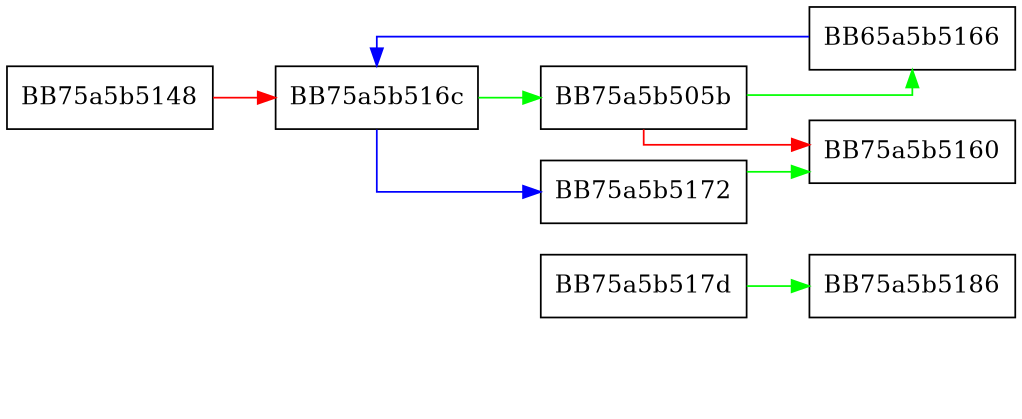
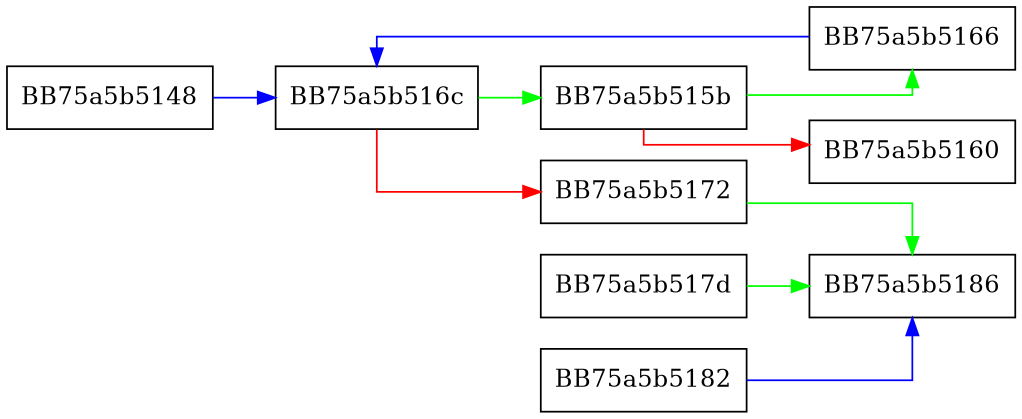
node "BB65a5b5166": label "BB65a5b5166" -> "BB75a5b5166"
edge "BB75a5b5148" -> "BB75a5b516c": color red -> blue
node "BB75a5b505b": label "BB75a5b505b" -> "BB75a5b515b"
edge "BB75a5b5172" -> "BB75a5b5160": now "BB75a5b5172" -> "BB75a5b5186"
edge "BB75a5b516c" -> "BB75a5b5172": color blue -> red
node "BB75a5b5182": added
